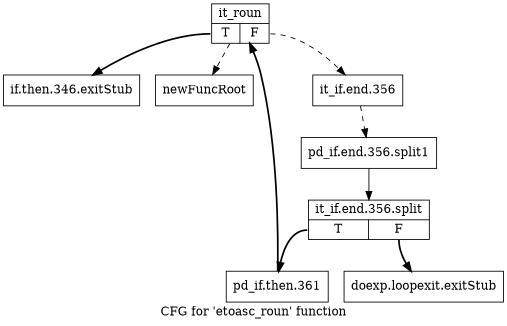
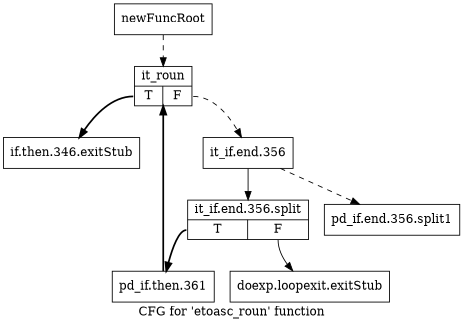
edge "it_roun" -> "newFuncRoot": reversed
edge "pd_if.end.356.split1" -> "it_if.end.356.split": now "it_if.end.356" -> "it_if.end.356.split"
edge "it_if.end.356.split" -> "doexp.loopexit.exitStub": style bold -> solid
